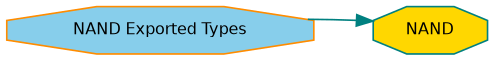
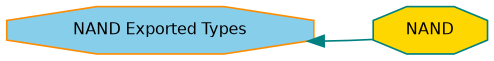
edge "NAND Exported Types" -> "NAND": reversed
